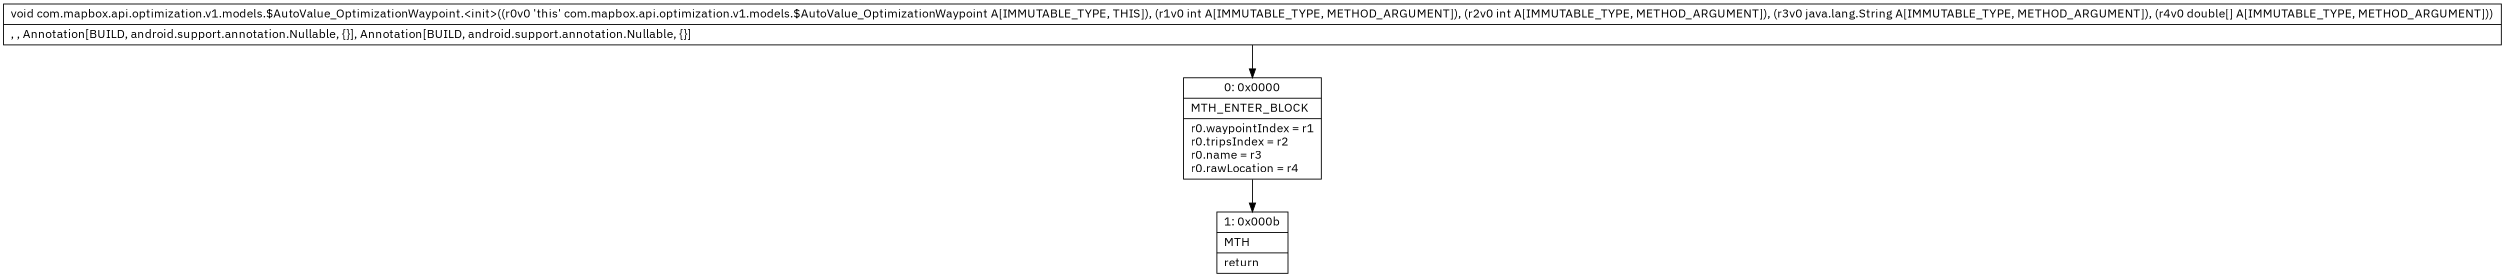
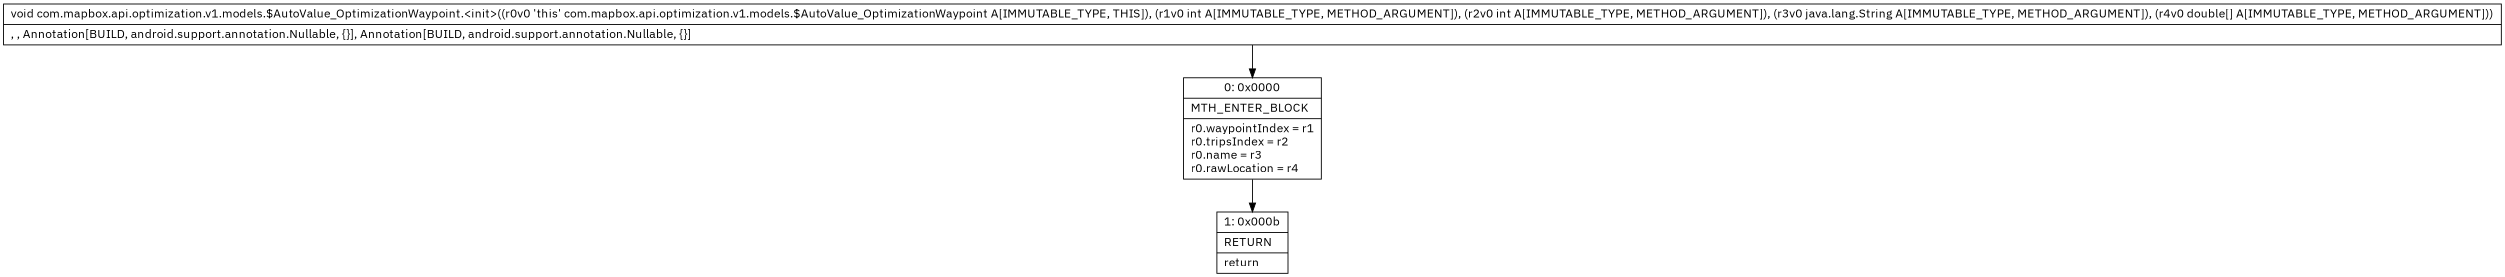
node "1: 0x000b": text "MTH" -> "RETURN"
